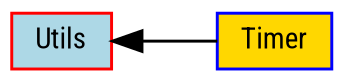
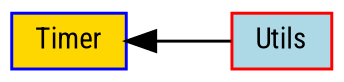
edge "Timer" -> "Utils": reversed
